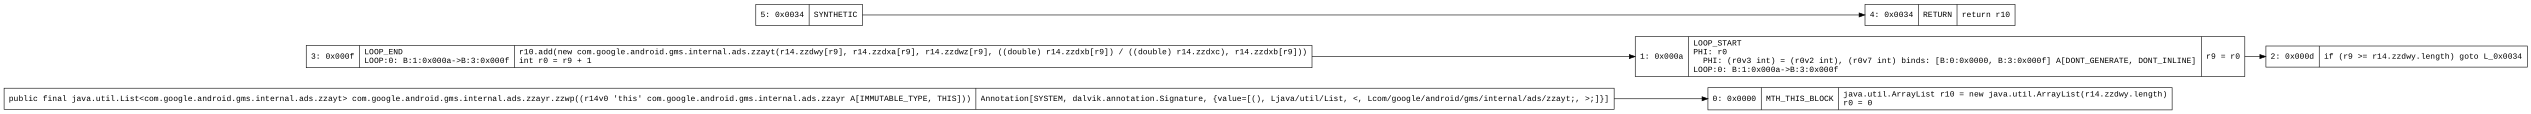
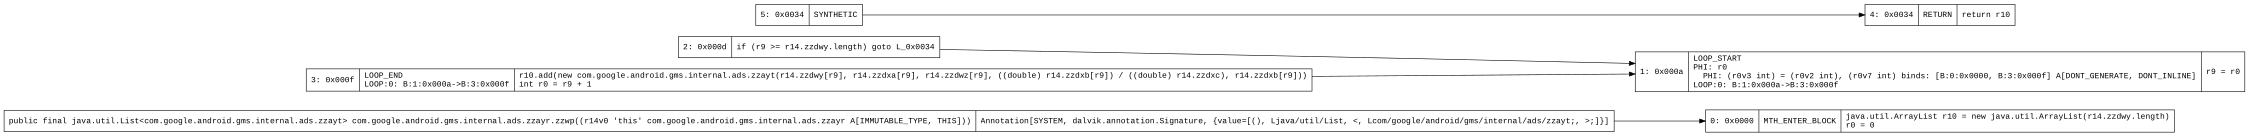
edge "1: 0x000a" -> "2: 0x000d": reversed
node "0: 0x0000": text "MTH_THIS_BLOCK" -> "MTH_ENTER_BLOCK"
